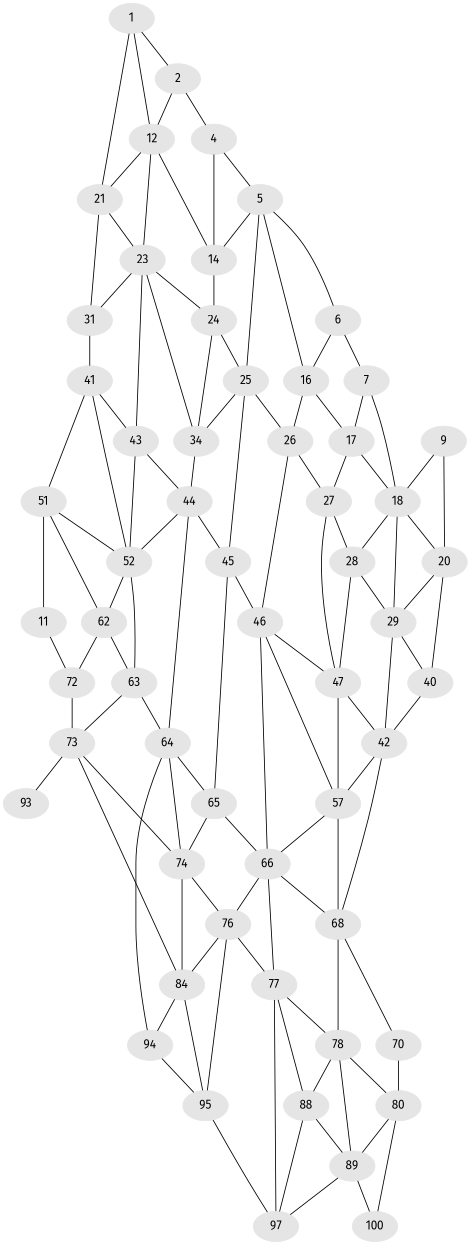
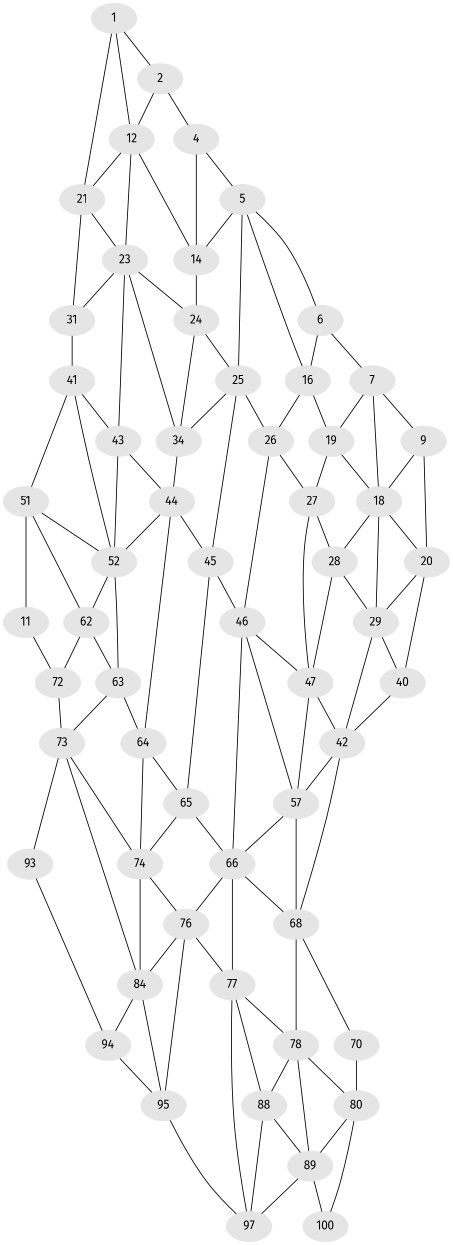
edge "7" -- "9": added
node "17": label "17" -> "19"
edge "64" -- "94": now "93" -- "94"
